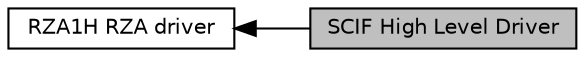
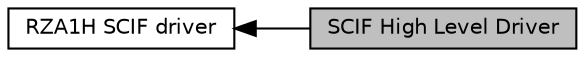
node "RZA1H RZA driver": label "RZA1H RZA driver" -> "RZA1H SCIF driver"
